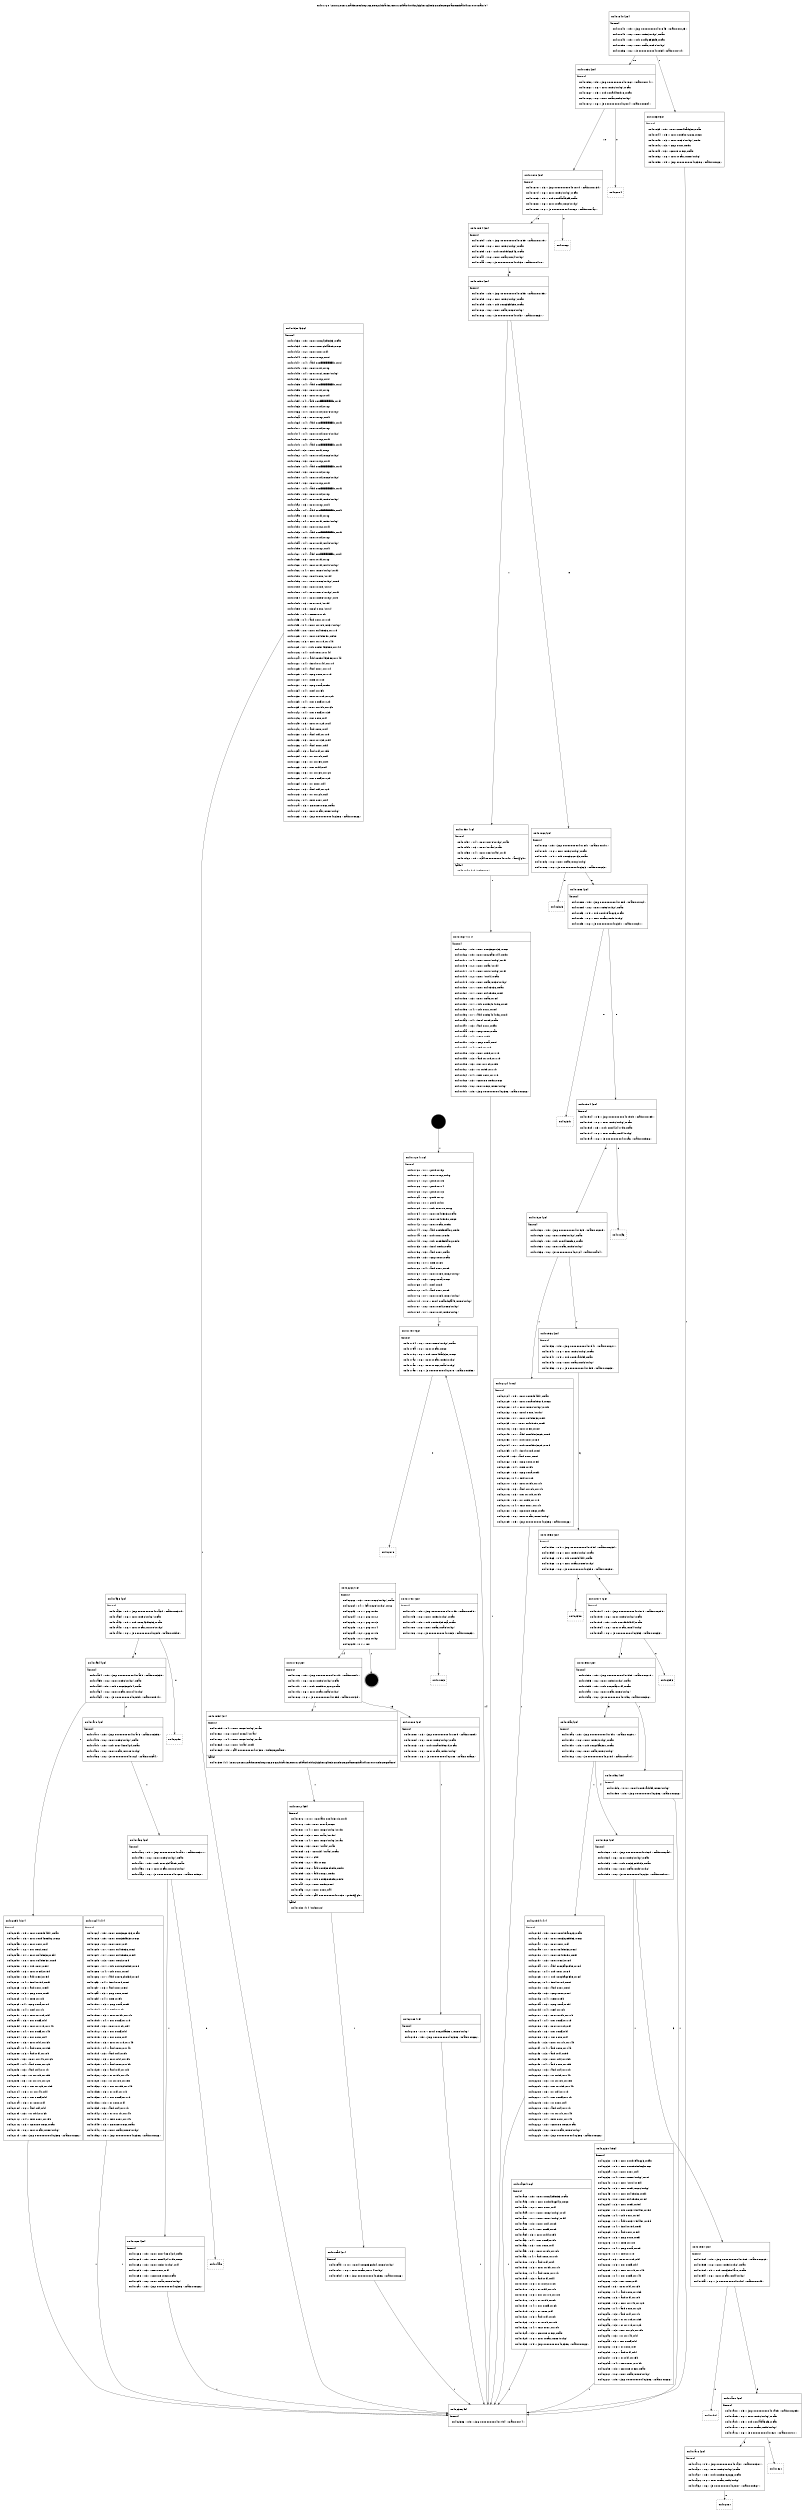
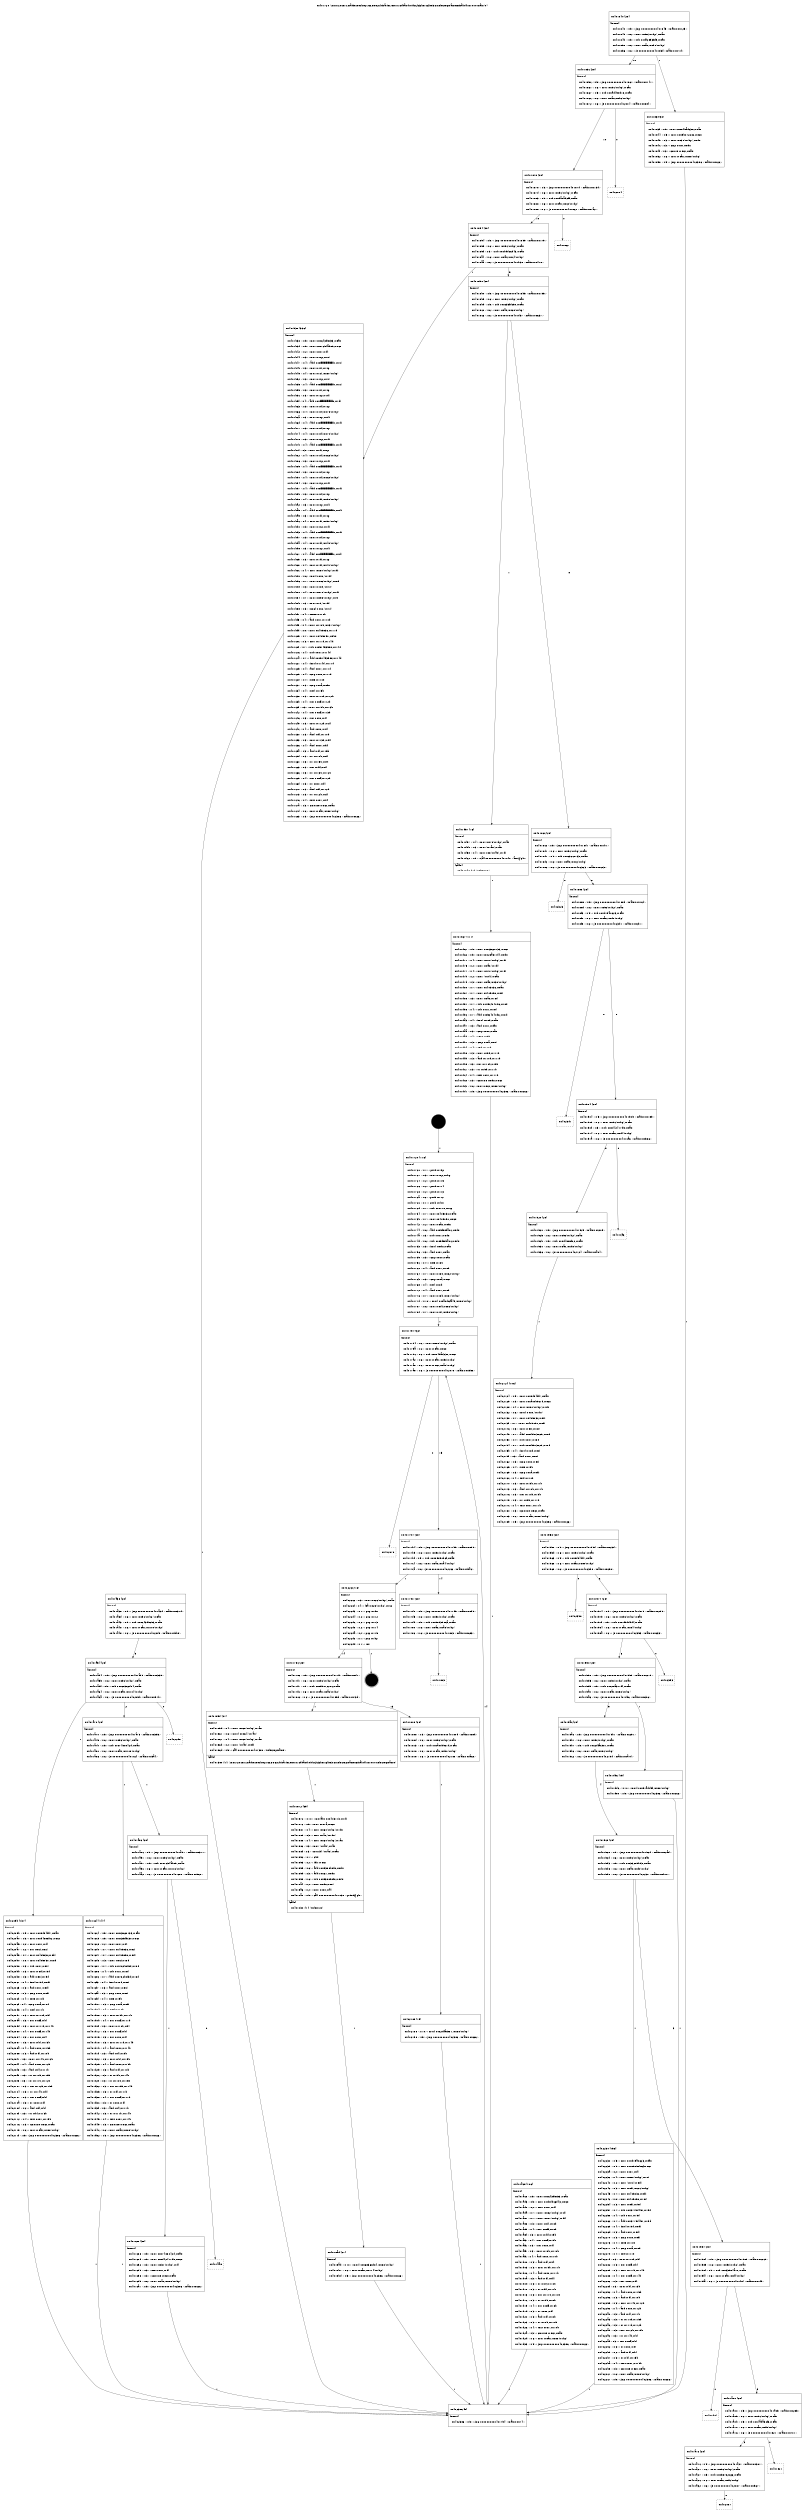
edge "0x401894 [28]" -> "0x401b38 [336]": added, label "1"
node "0x40193c [28]": removed
node "0x4017b4 [28]": added
edge "0x401a38 [28]" -> "0x4022de": now "0x401a54 [28]" -> "0x4022de"
edge "0x401a70 [28]" -> "0x401cc4 [147]": added, label "1"
edge "0x402124 [106]" -> "0x4023e6 [5]": removed, label "1"
node "0x40219d [147]": removed
